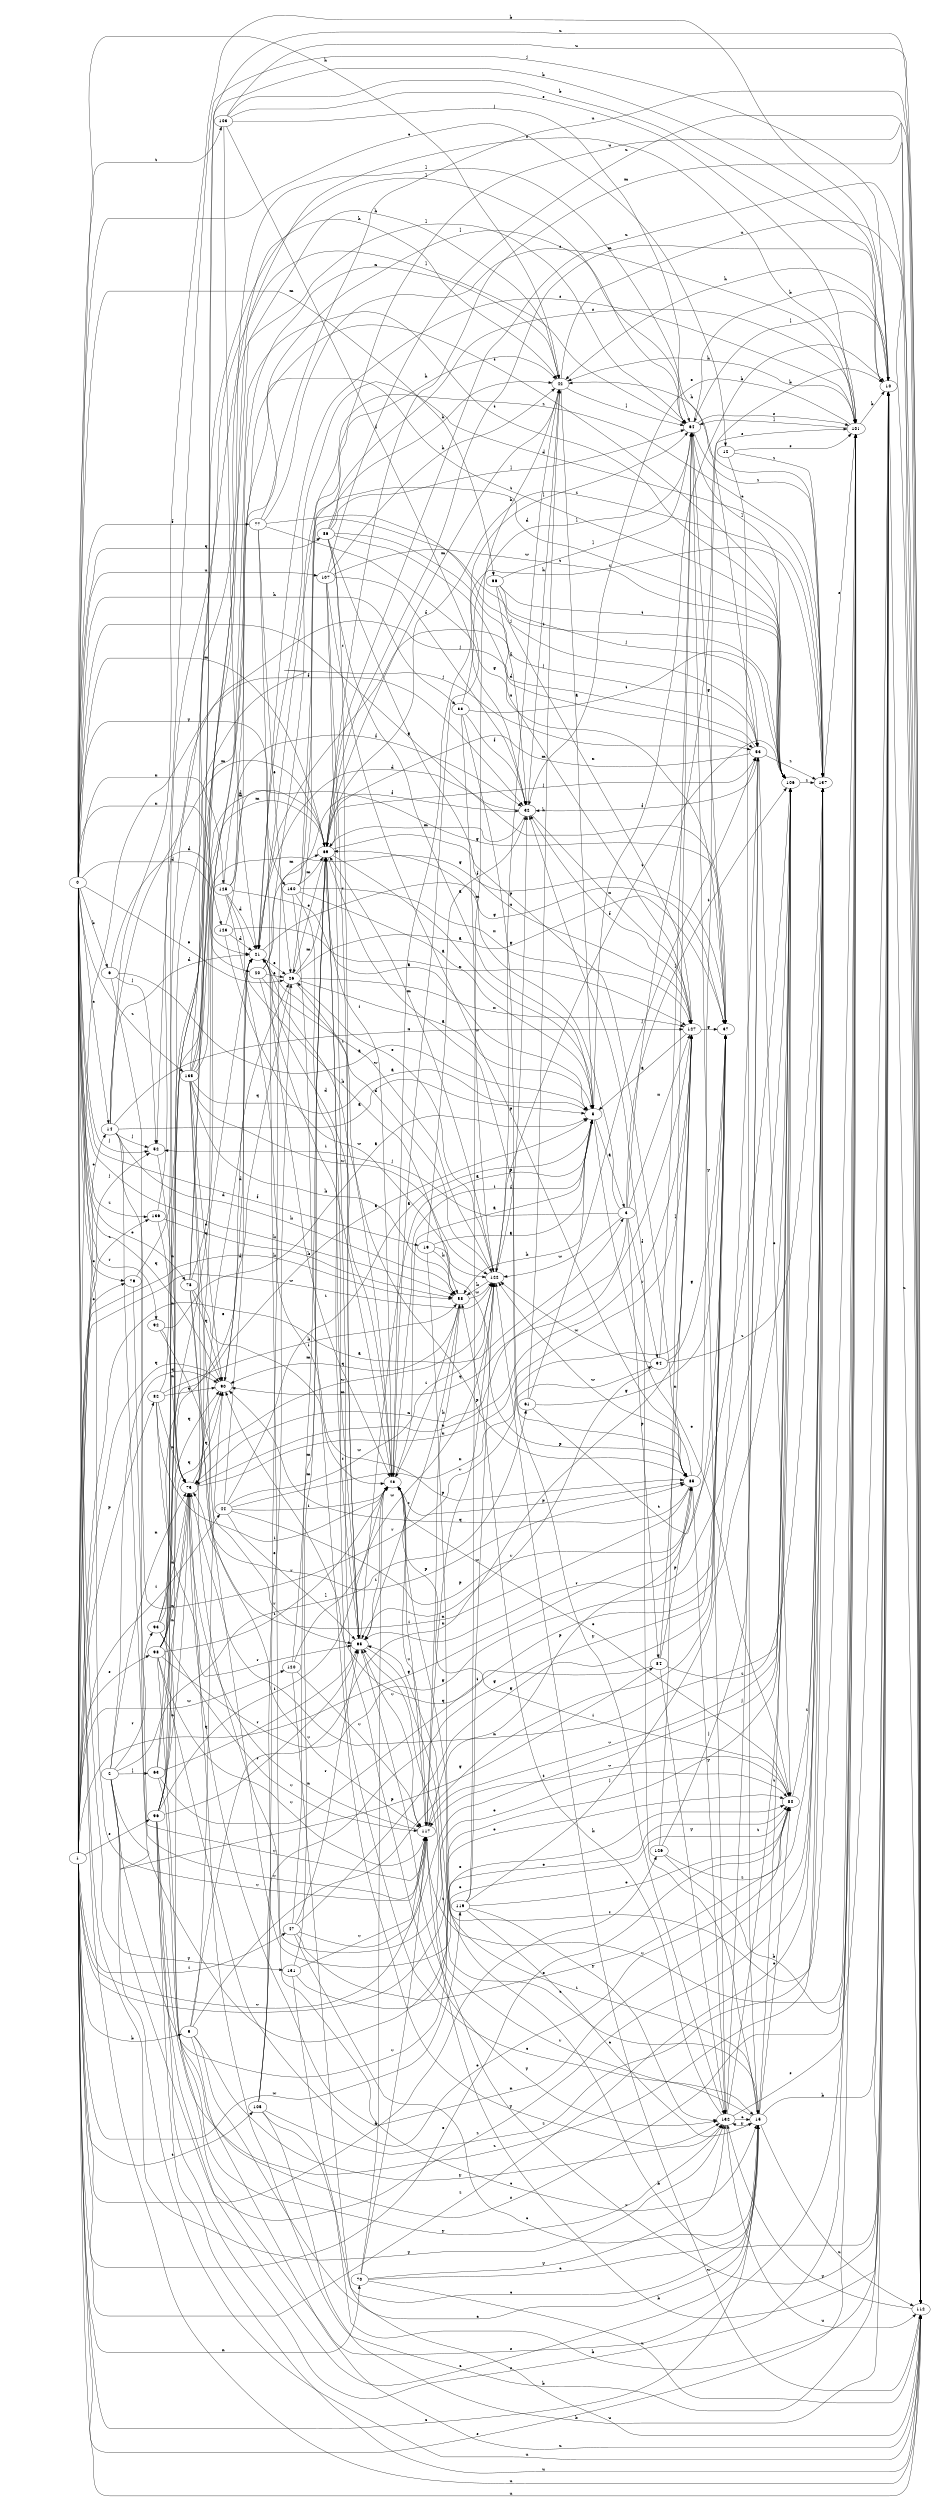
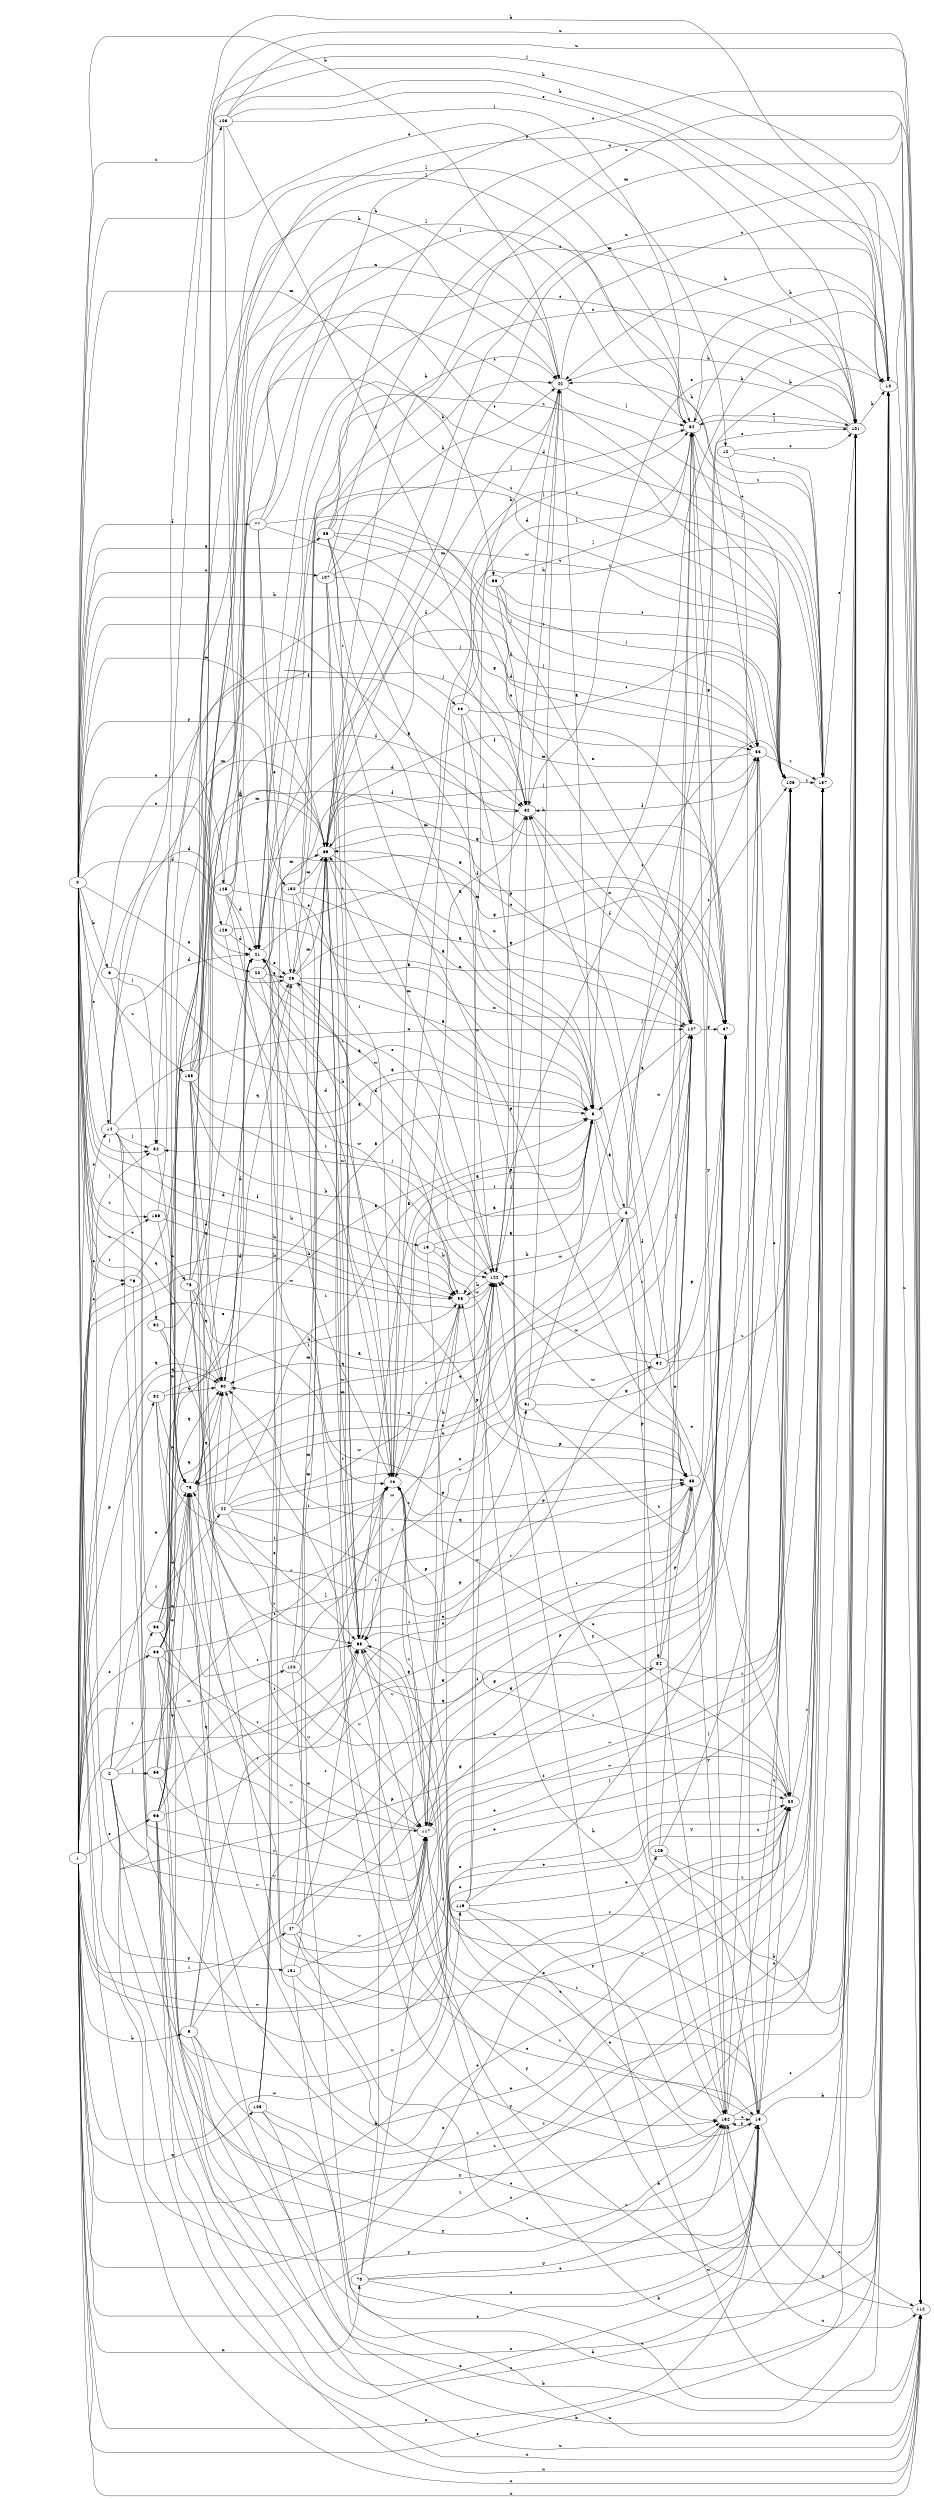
edge "82" -> "64": removed, label "l"
edge "1" -> "105": label "t" -> "q"
